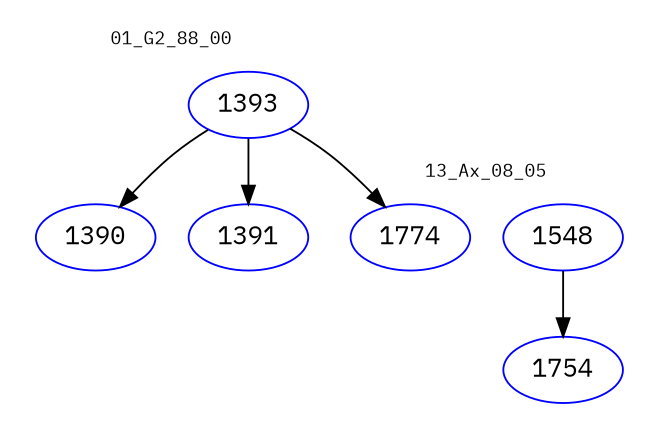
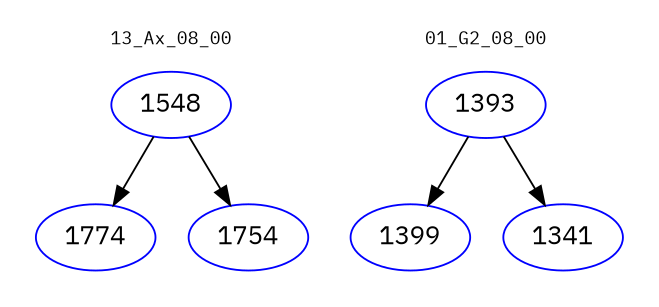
cluster "01_G2_88_00": label "01_G2_88_00" -> "01_G2_08_00"
edge "1393" -> "1774": now "1548" -> "1774"
cluster "13_Ax_08_05": label "13_Ax_08_05" -> "13_Ax_08_00"
node "1390": label "1390" -> "1399"
node "1391": label "1391" -> "1341"
